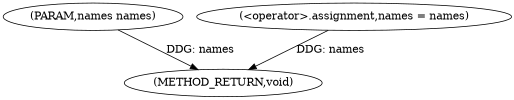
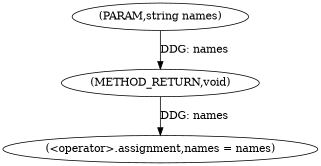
node "(PARAM,names names)": label "(PARAM,names names)" -> "(PARAM,string names)"
edge "(<operator>.assignment,names = names)" -> "(METHOD_RETURN,void)": reversed
